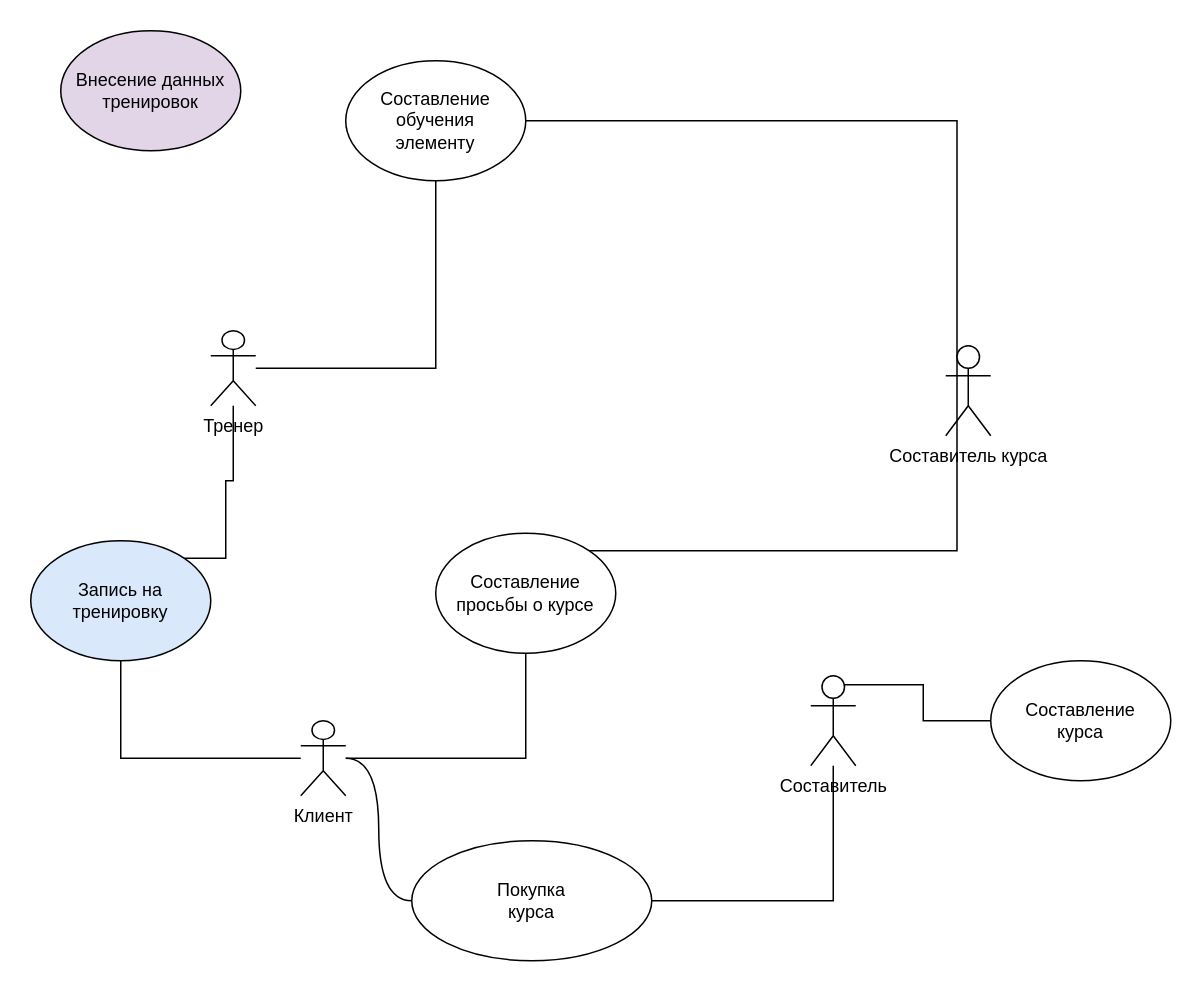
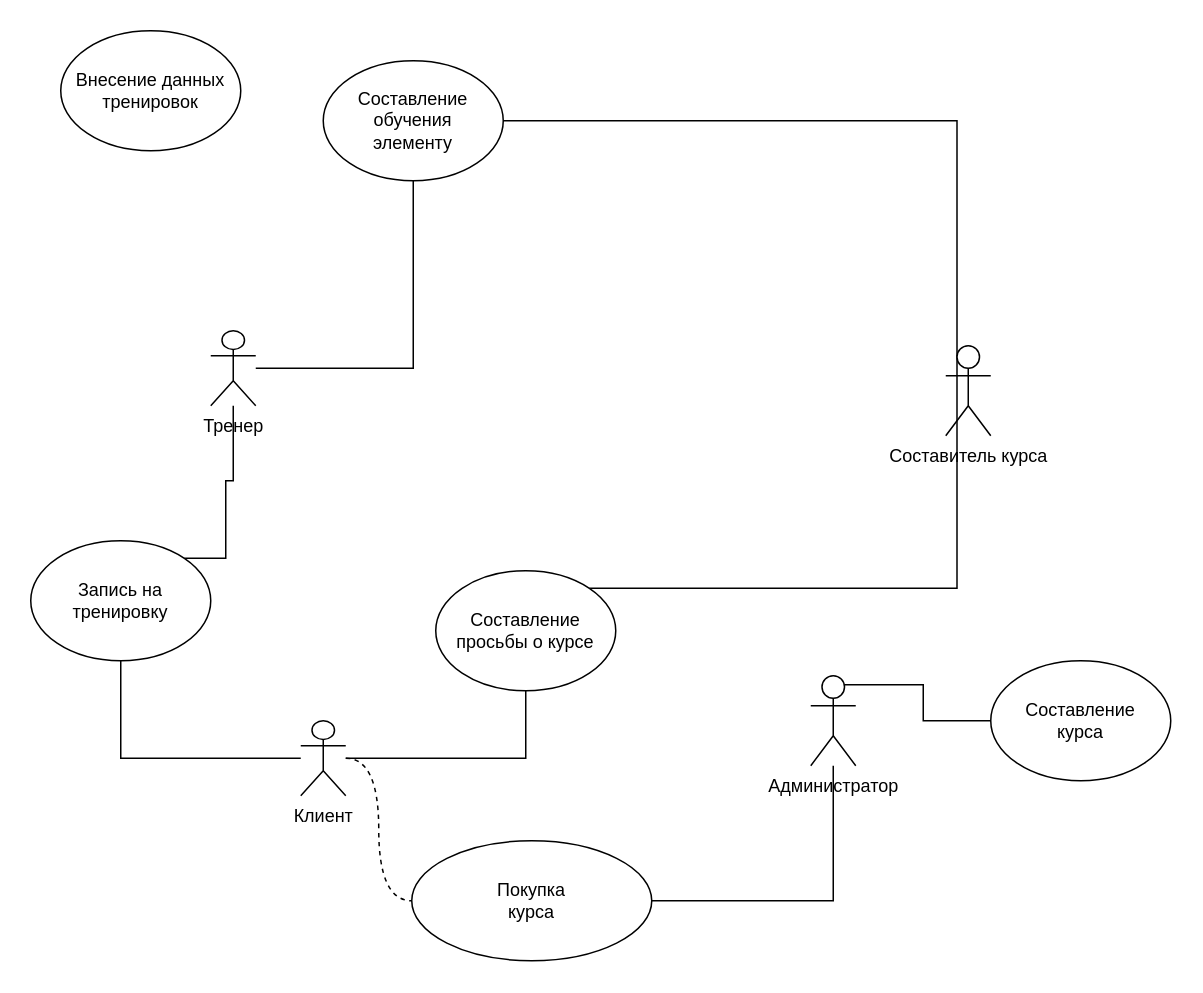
node "Внесение данных тренировок": fillcolor #e1d5e7 -> #ffffff
node "Составление обучения элементу": moved (436, 121) -> (413, 121)
node "Составление просьбы о курсе": moved (526, 593) -> (526, 631)
node "Запись на тренировку": fillcolor #dae8fc -> #ffffff
node "Составитель": label "Составитель" -> "Администратор"
edge "Клиент" -- "Покупка курса": style solid -> dashed
